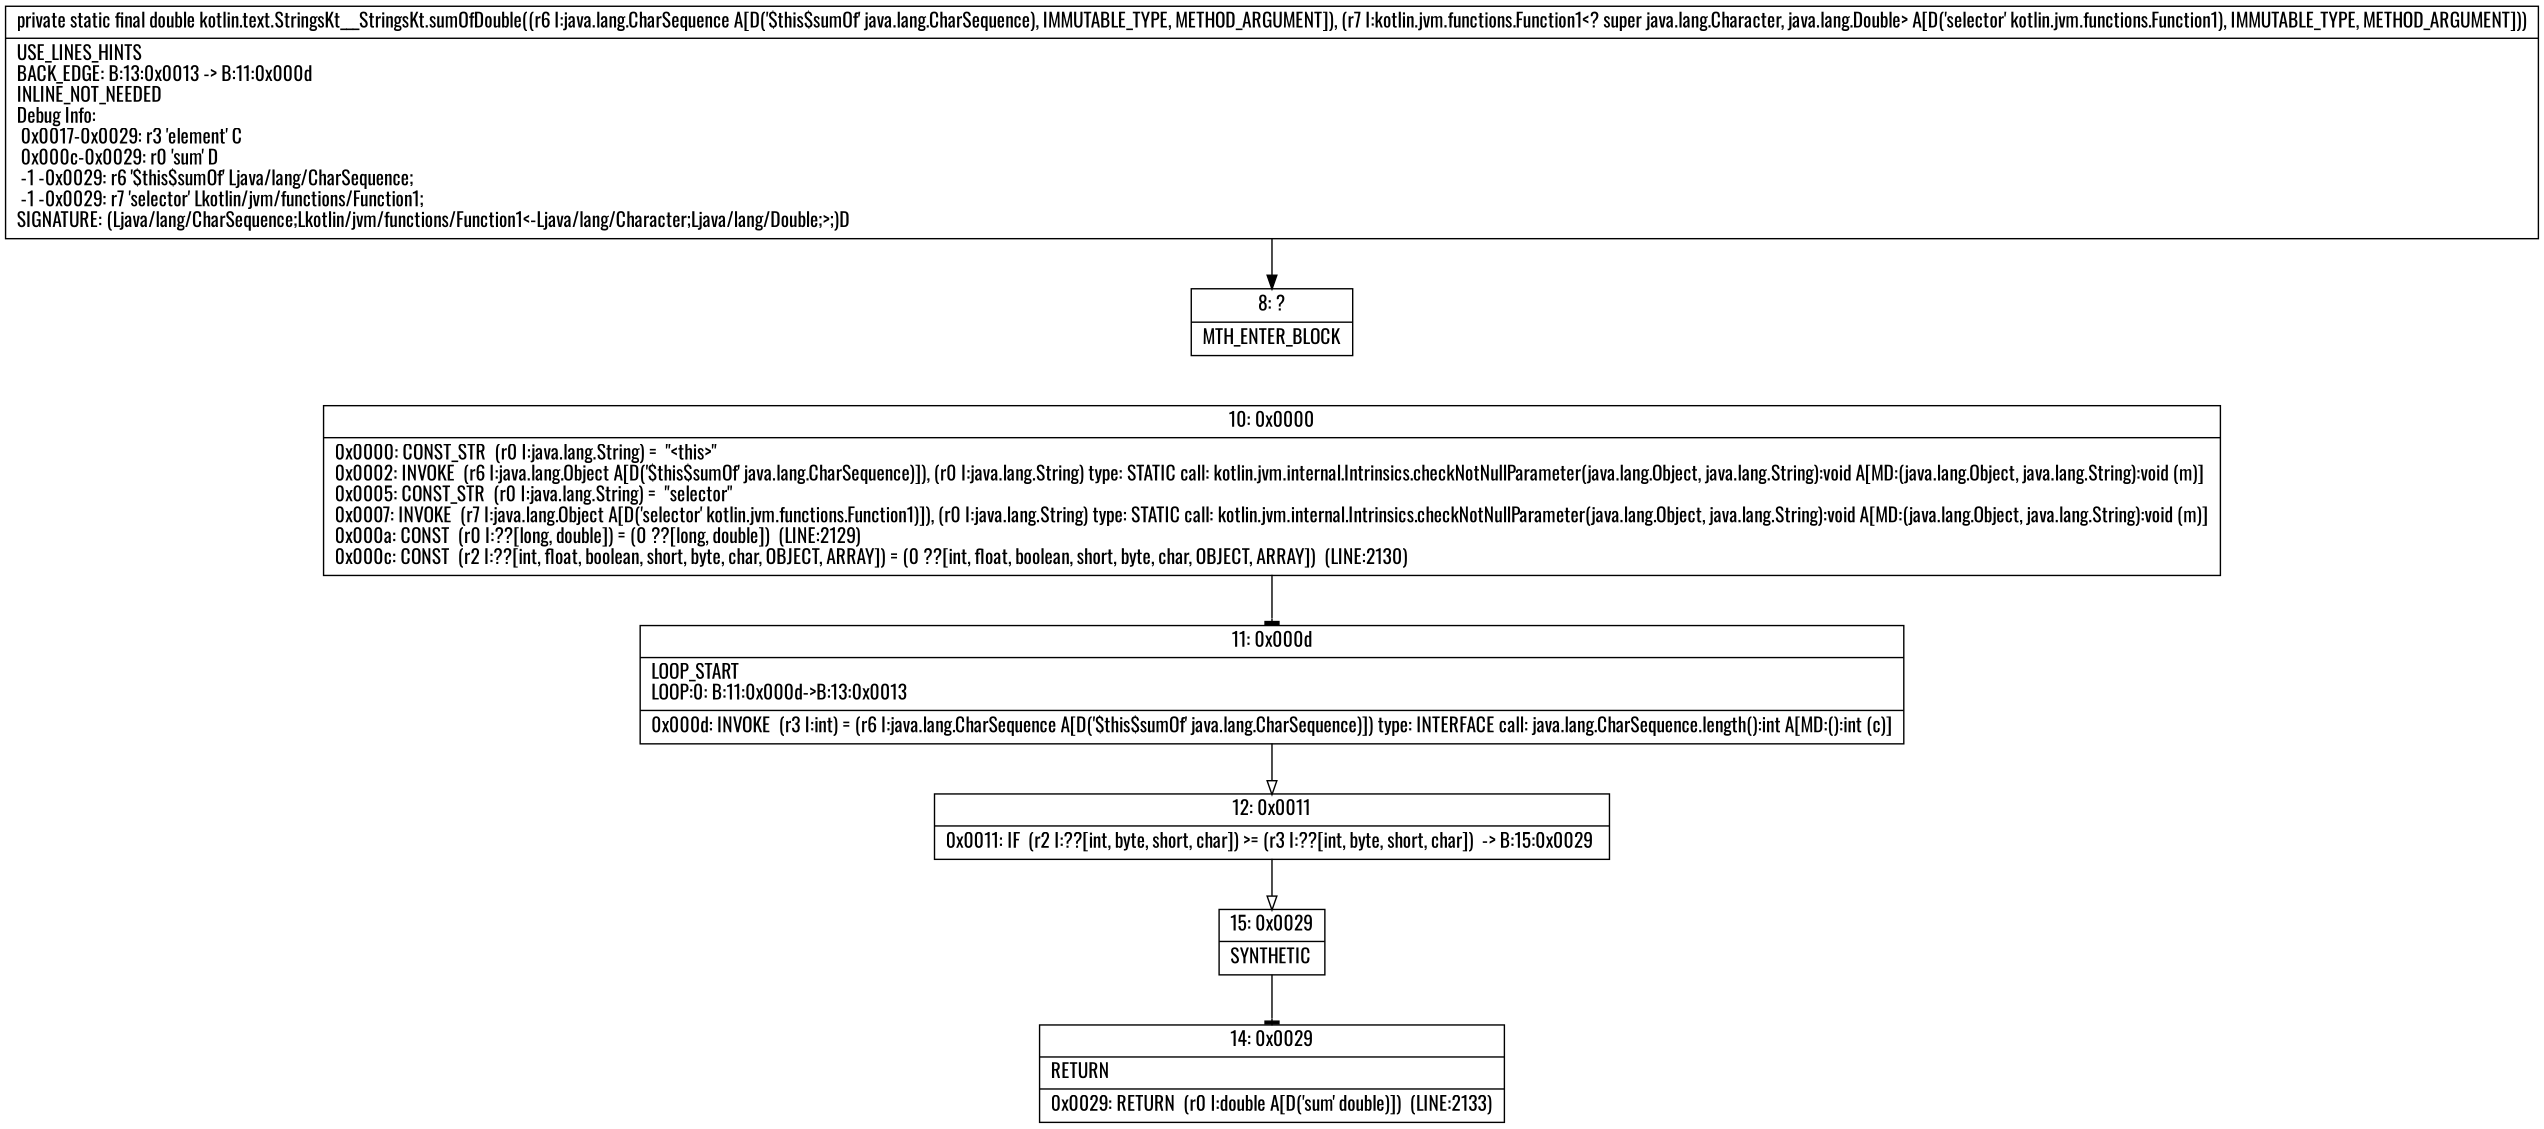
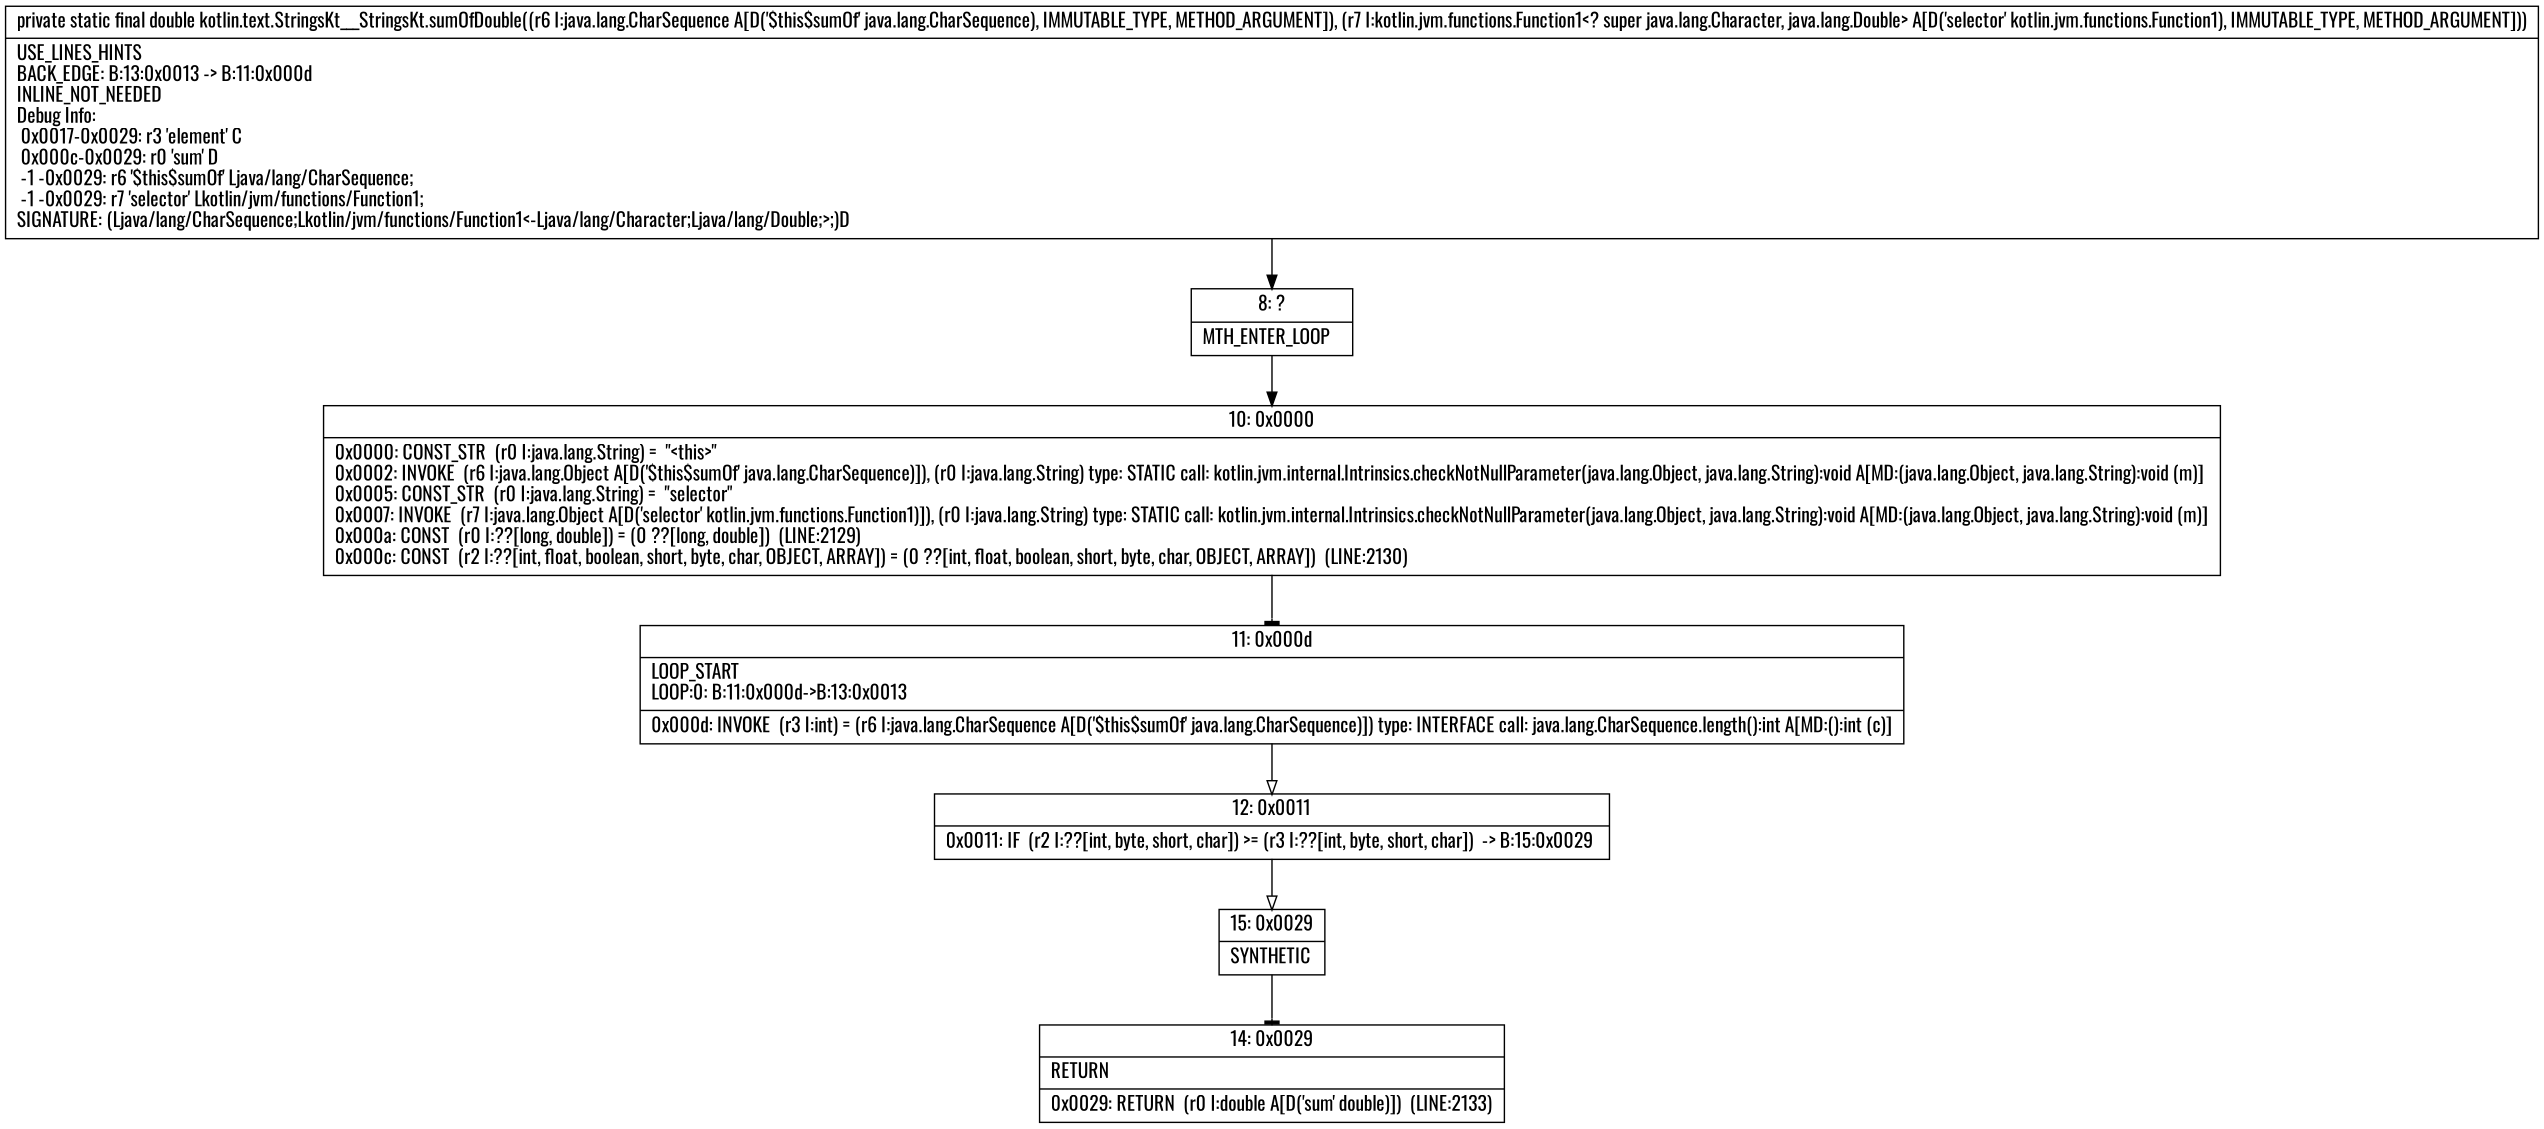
node "8: ?": text "MTH_ENTER_BLOCK" -> "MTH_ENTER_LOOP"
edge "8: ?" -> "10: 0x0000": added
